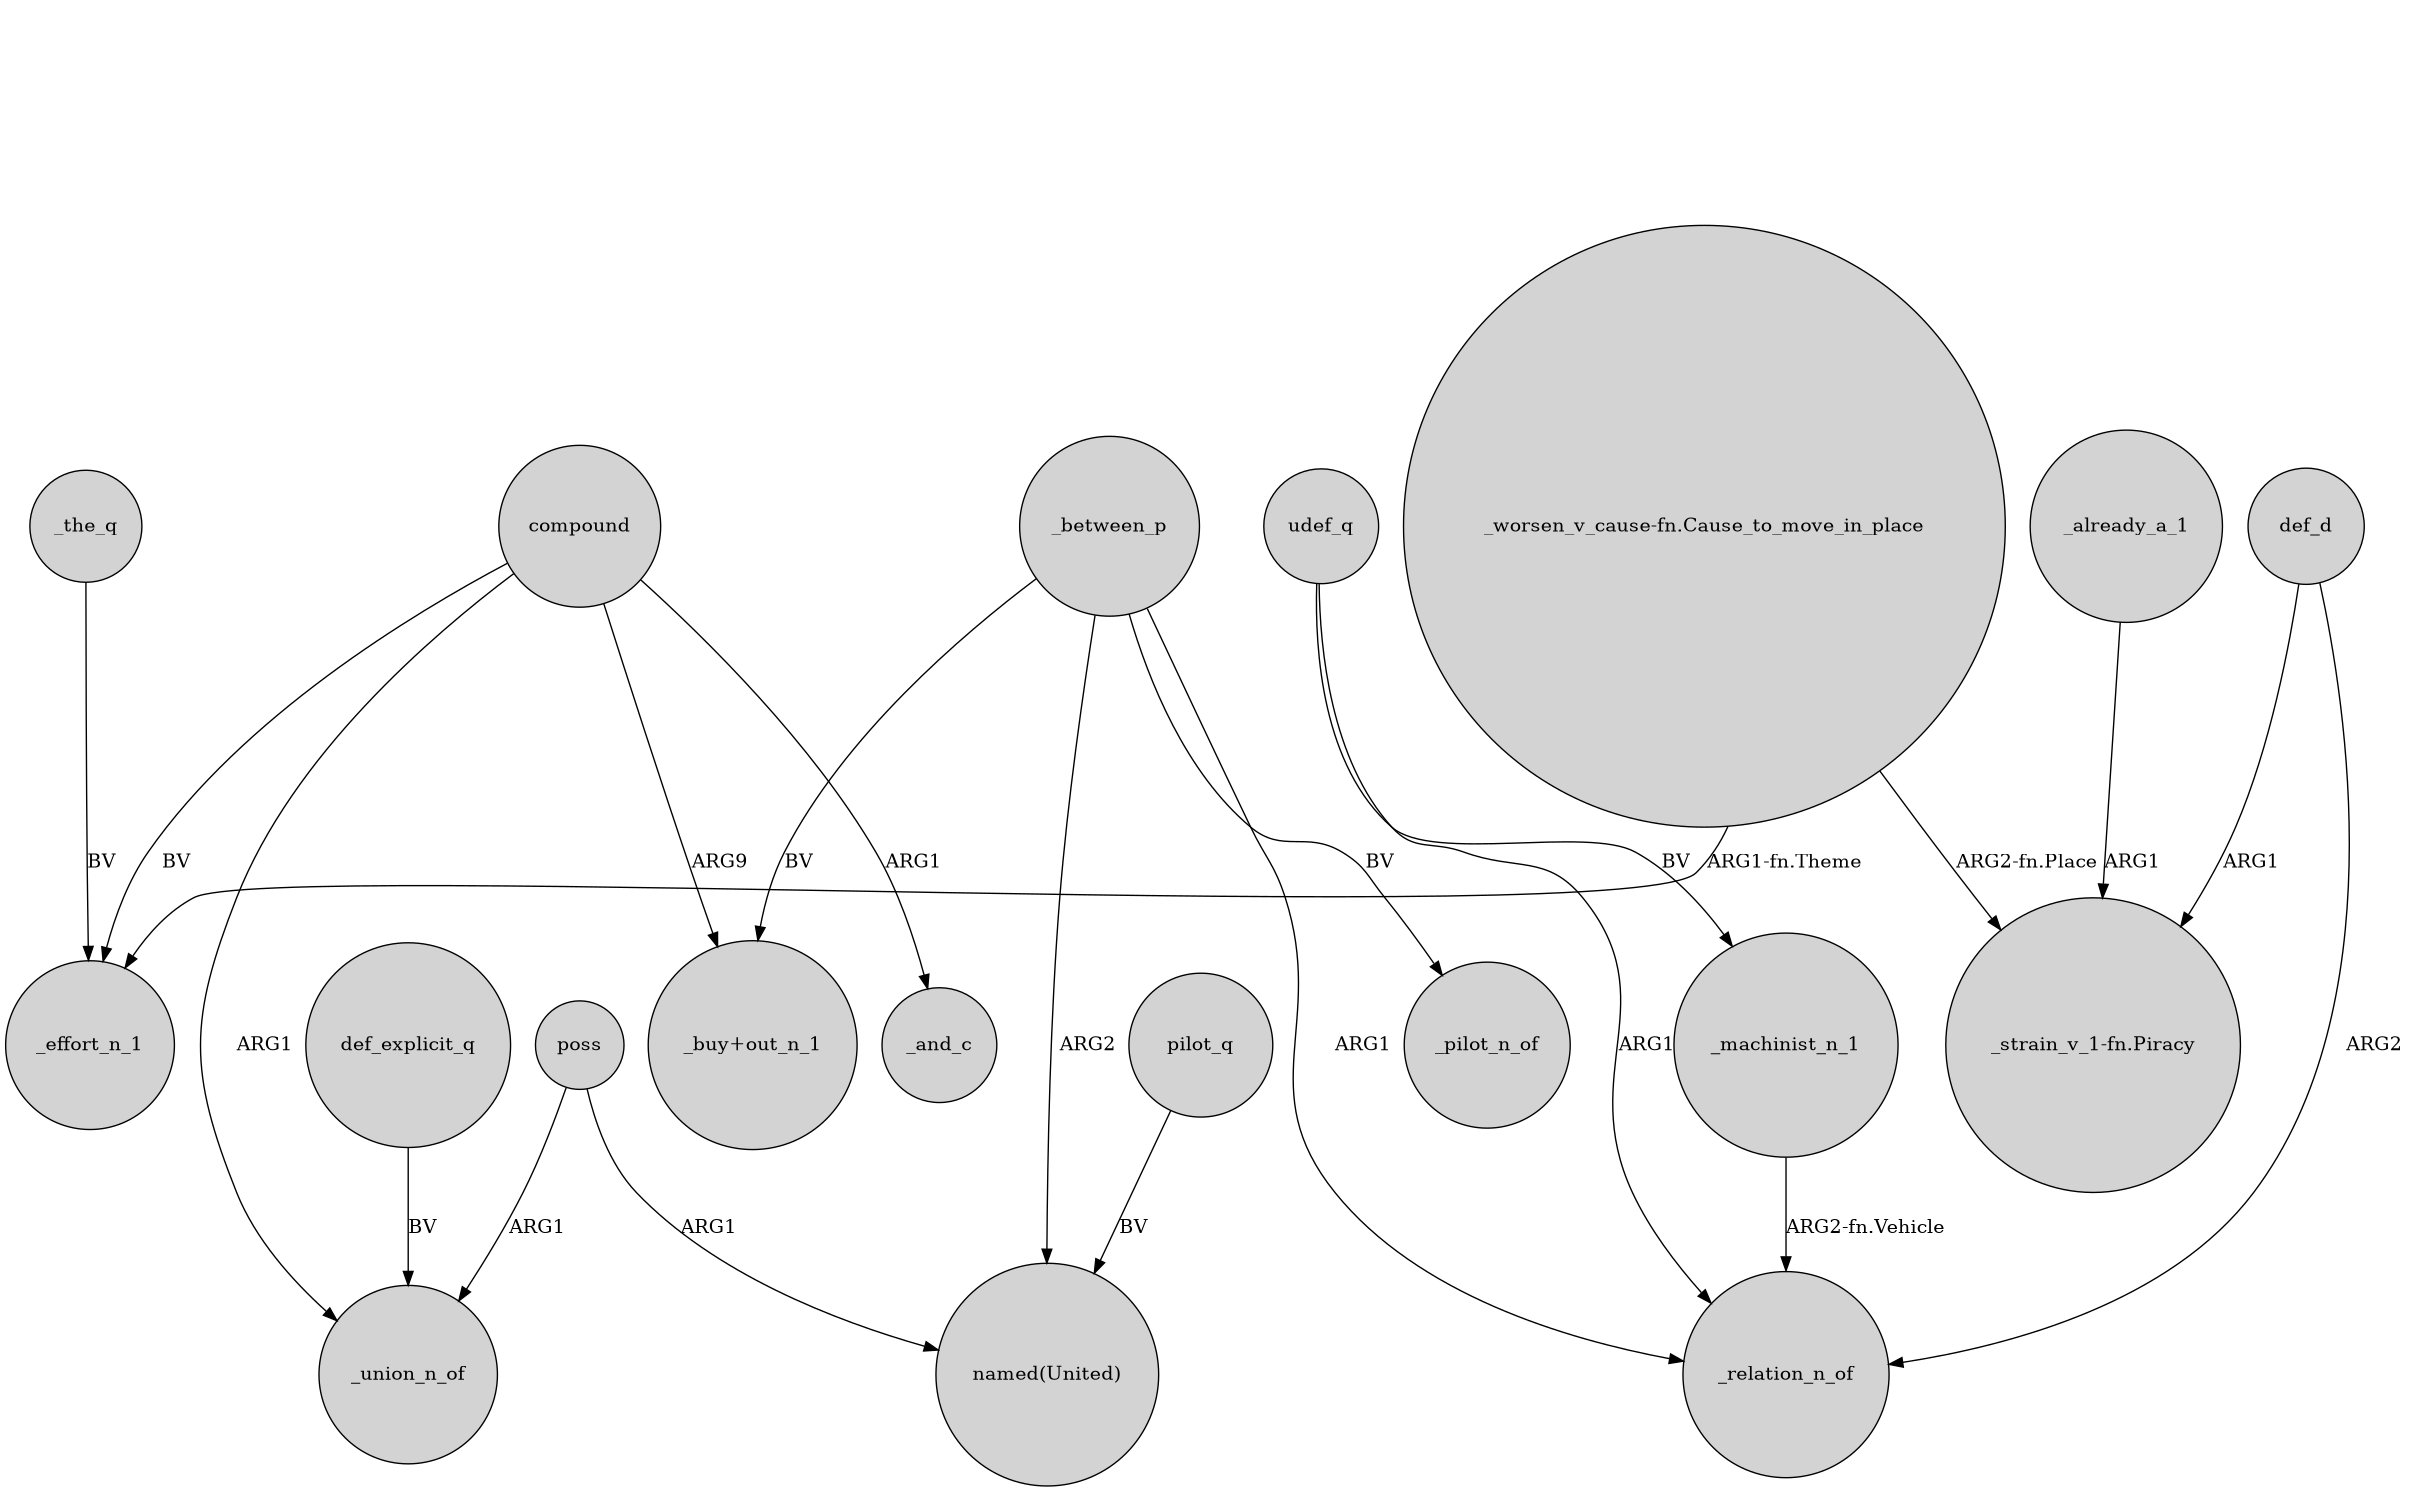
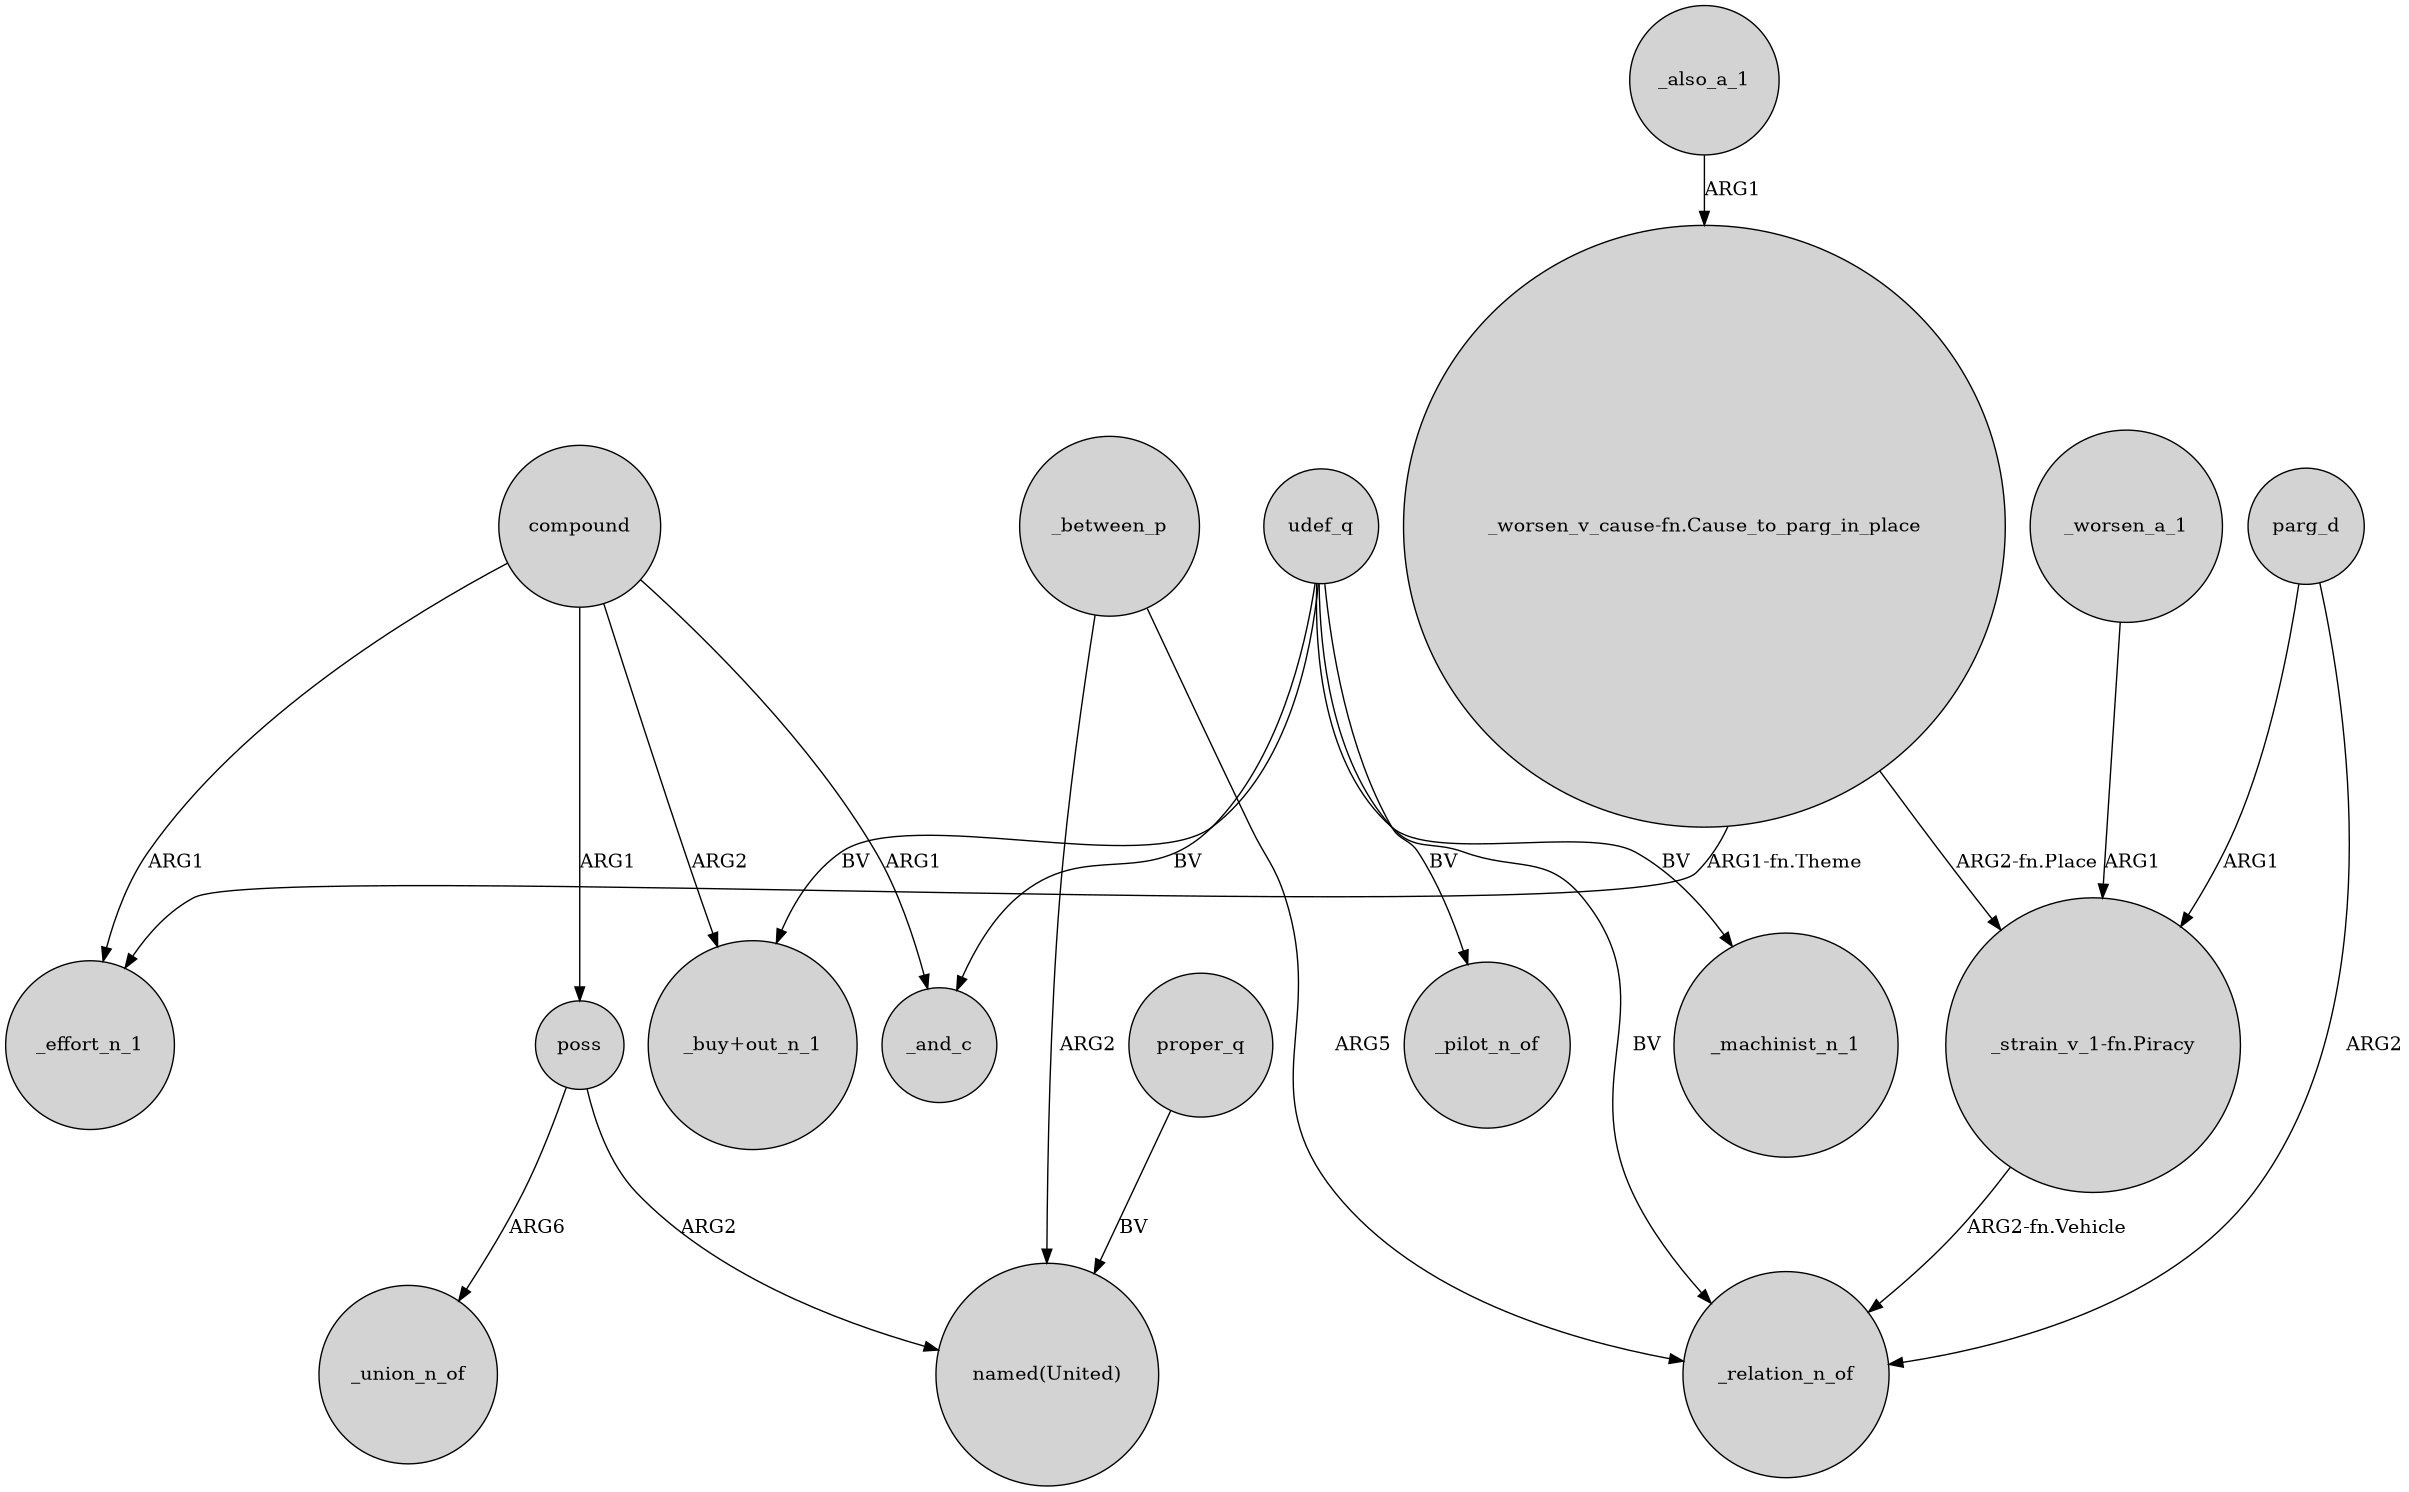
node "_also_a_1": added
node "_the_q": removed
node "_worsen_v_cause-fn.Cause_to_move_in_place": label "_worsen_v_cause-fn.Cause_to_move_in_place" -> "_worsen_v_cause-fn.Cause_to_parg_in_place"
node "_already_a_1": label "_already_a_1" -> "_worsen_a_1"
node "def_d": label "def_d" -> "parg_d"
edge "_between_p" -> "_buy+out_n_1": now "udef_q" -> "_buy+out_n_1"
edge "_between_p" -> "_pilot_n_of": now "udef_q" -> "_pilot_n_of"
edge "udef_q" -> "_and_c": added, label "BV"
edge "compound" -> "_effort_n_1": label "BV" -> "ARG1"
edge "compound" -> "_buy+out_n_1": label "ARG9" -> "ARG2"
edge "compound" -> "_union_n_of": now "compound" -> "poss"
node "def_explicit_q": removed
node "pilot_q": label "pilot_q" -> "proper_q"
edge "_between_p" -> "_relation_n_of": label "ARG1" -> "ARG5"
edge "udef_q" -> "_relation_n_of": label "ARG1" -> "BV"
edge "_machinist_n_1" -> "_relation_n_of": now "_strain_v_1-fn.Piracy" -> "_relation_n_of"
edge "poss" -> "_union_n_of": label "ARG1" -> "ARG6"
edge "poss" -> "named(United)": label "ARG1" -> "ARG2"
